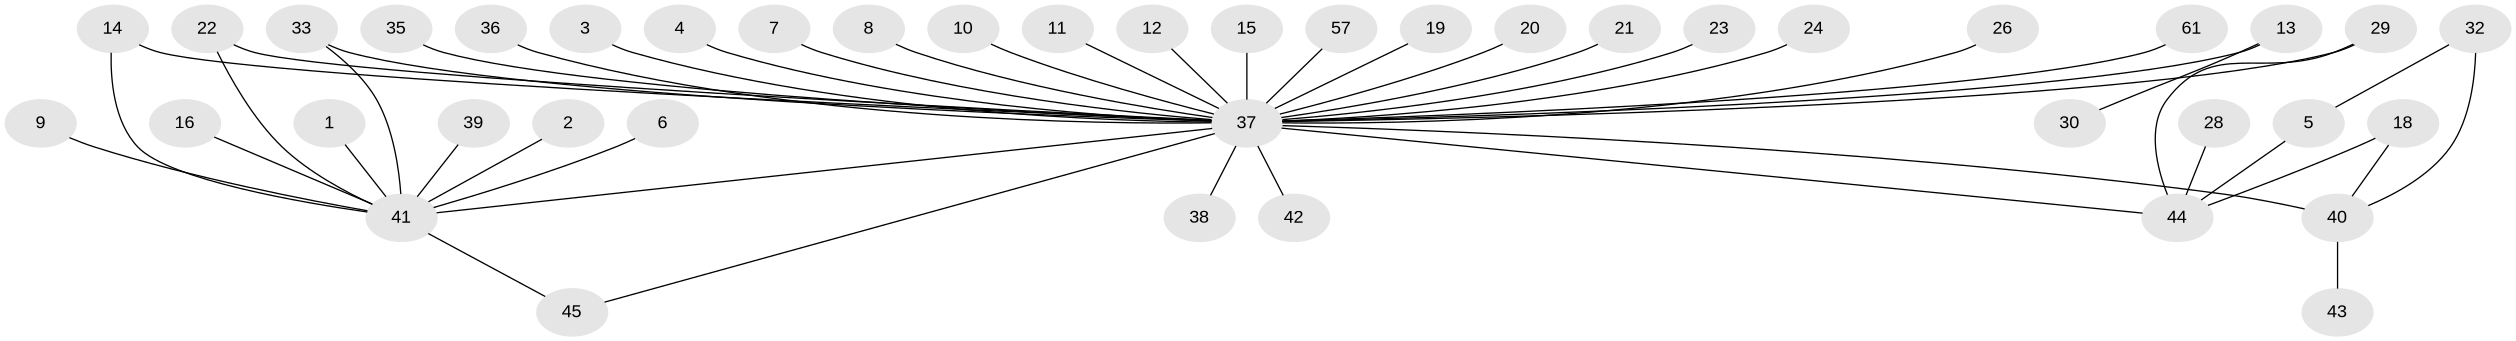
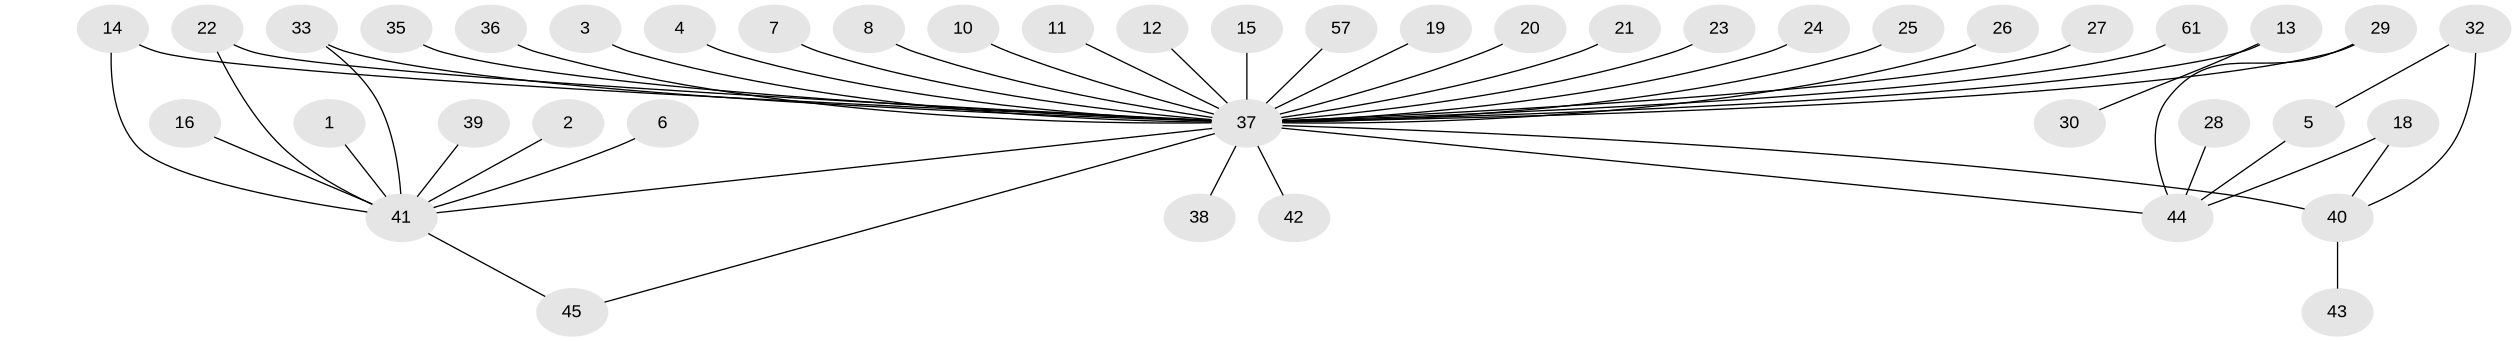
node "25": added
node "27": added
node "9": removed
